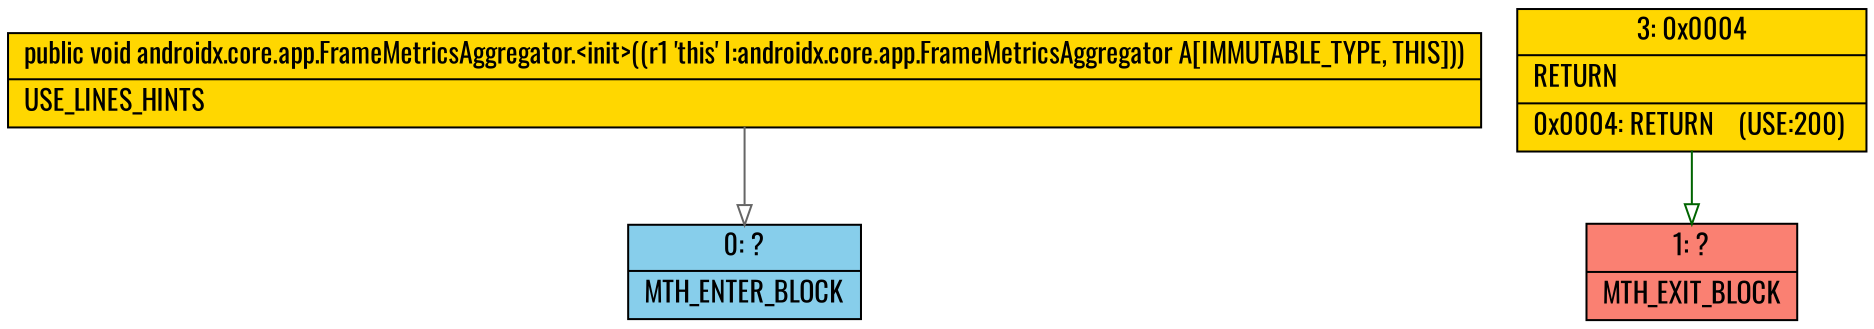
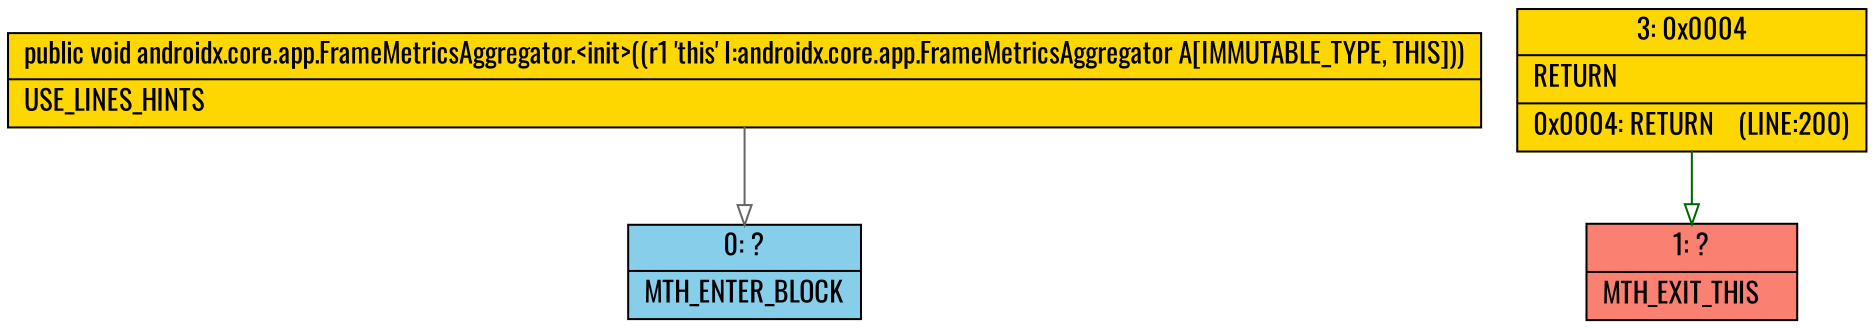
node "3: 0x0004": text "0x0004: RETURN    (USE:200)" -> "0x0004: RETURN    (LINE:200)"
node "1: ?": text "MTH_EXIT_BLOCK" -> "MTH_EXIT_THIS"
